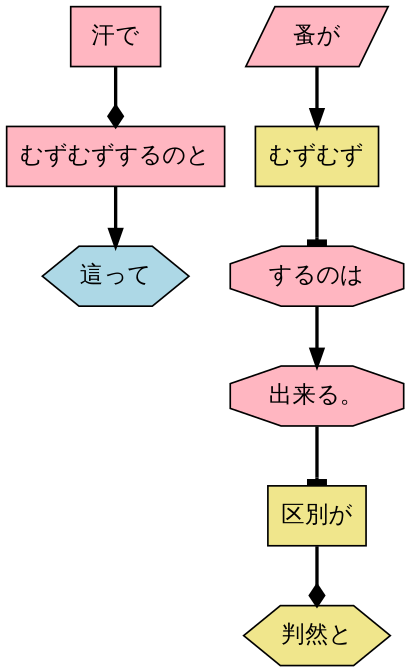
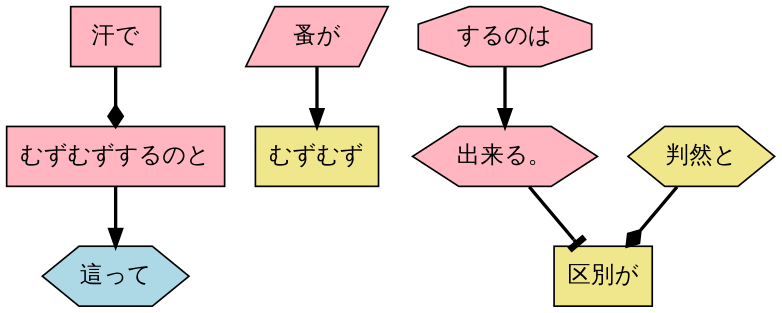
edge "むずむず" -> "するのは": removed
node "出来る。": shape octagon -> hexagon
edge "区別が" -> "判然と": reversed
